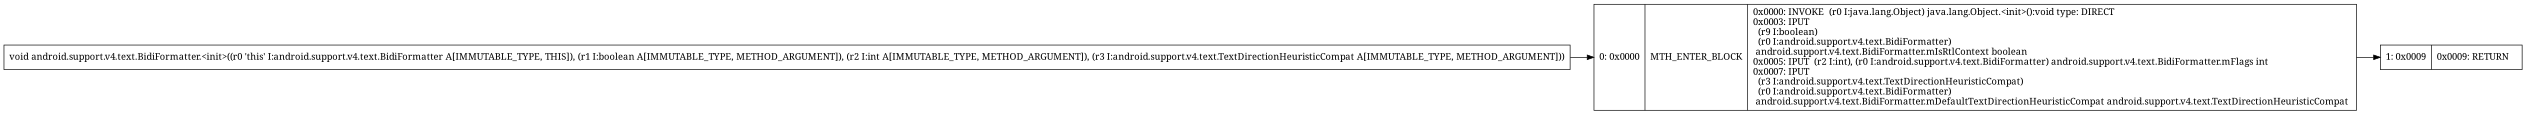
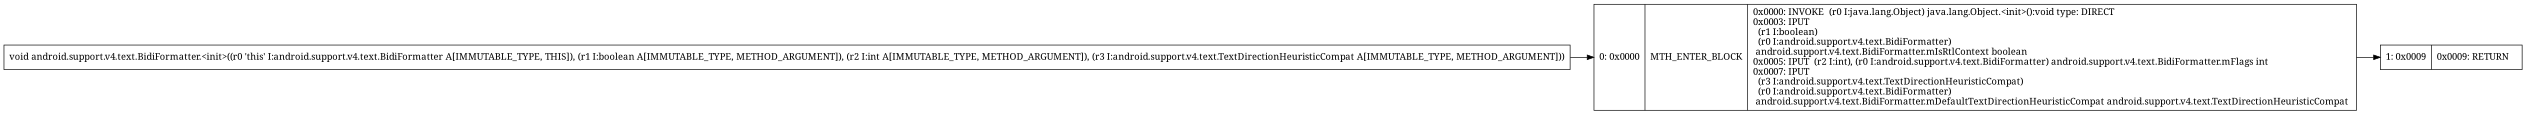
node "0: 0x0000": text "(r9 I:boolean)" -> "(r1 I:boolean)"
